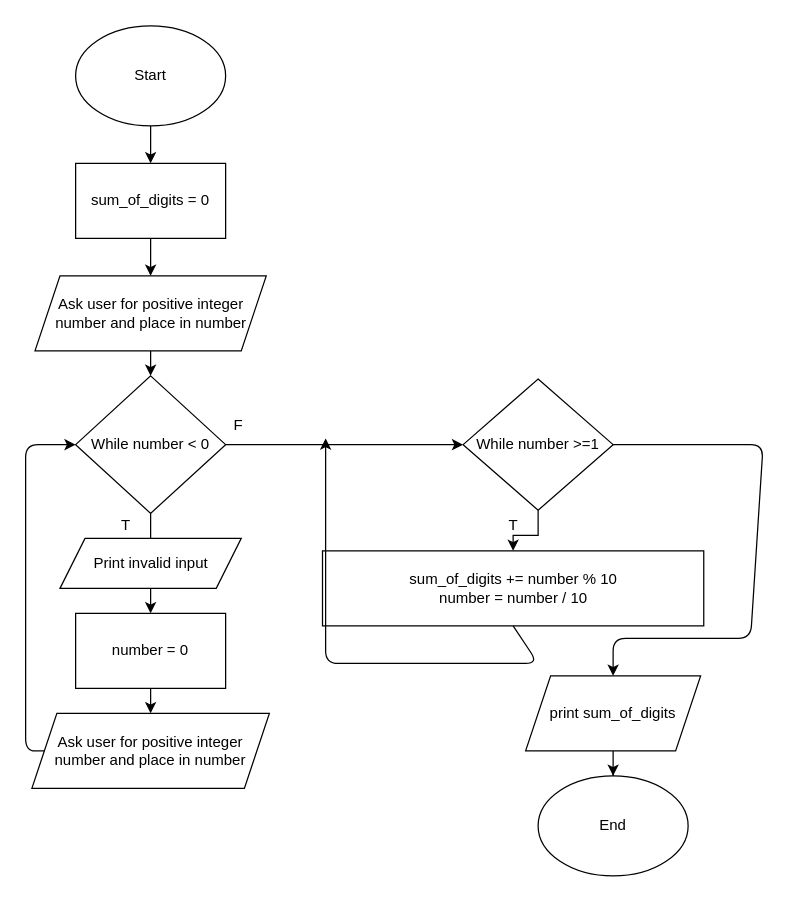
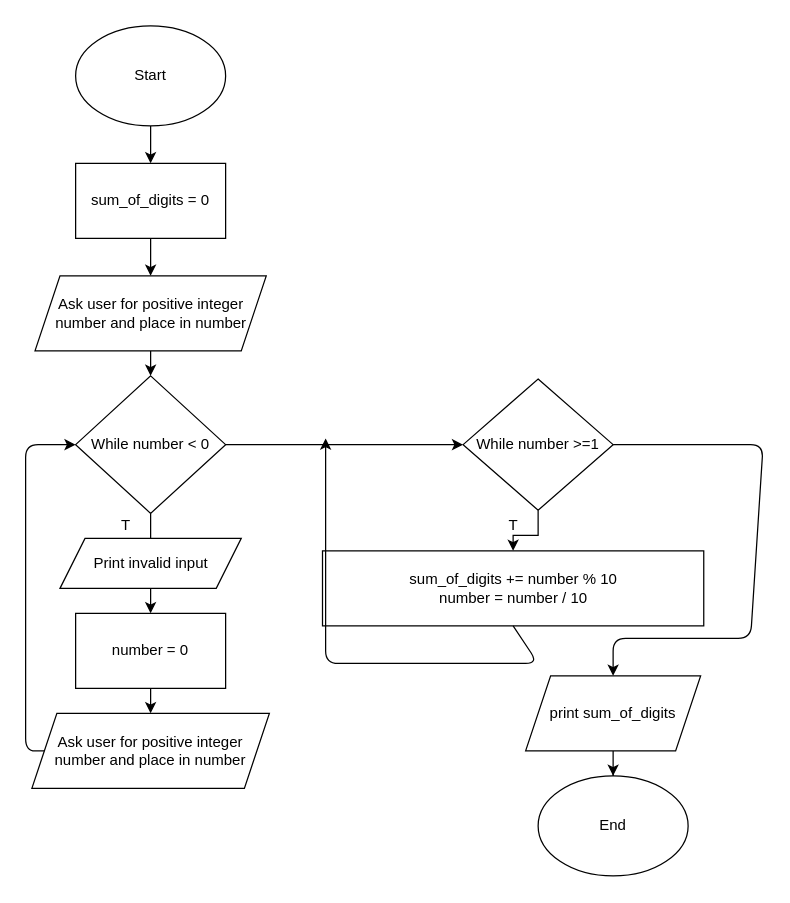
node "F": removed
